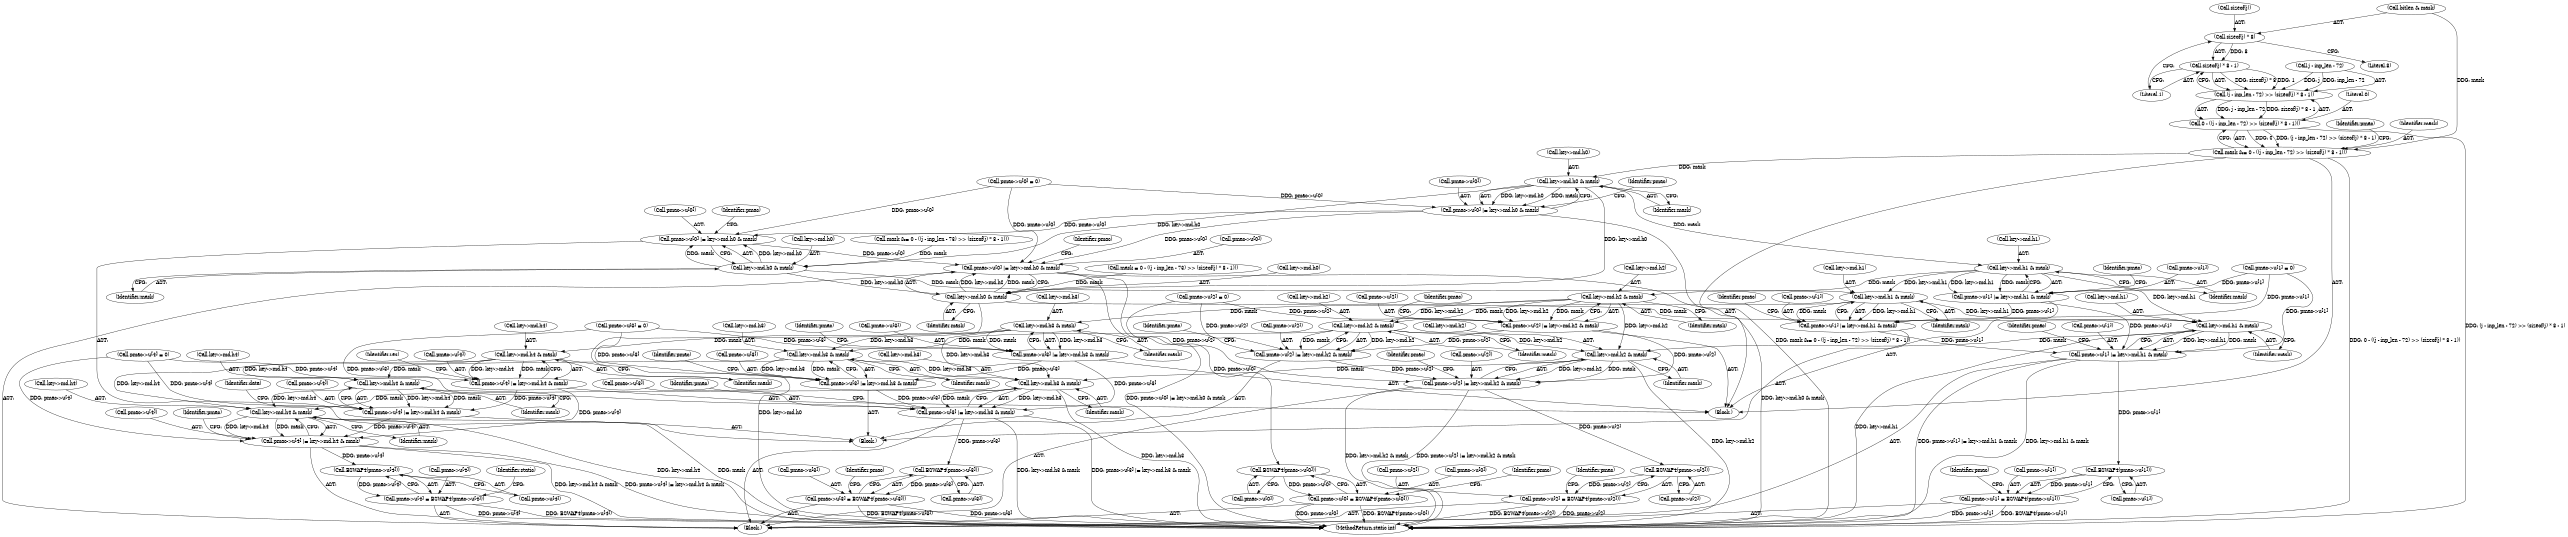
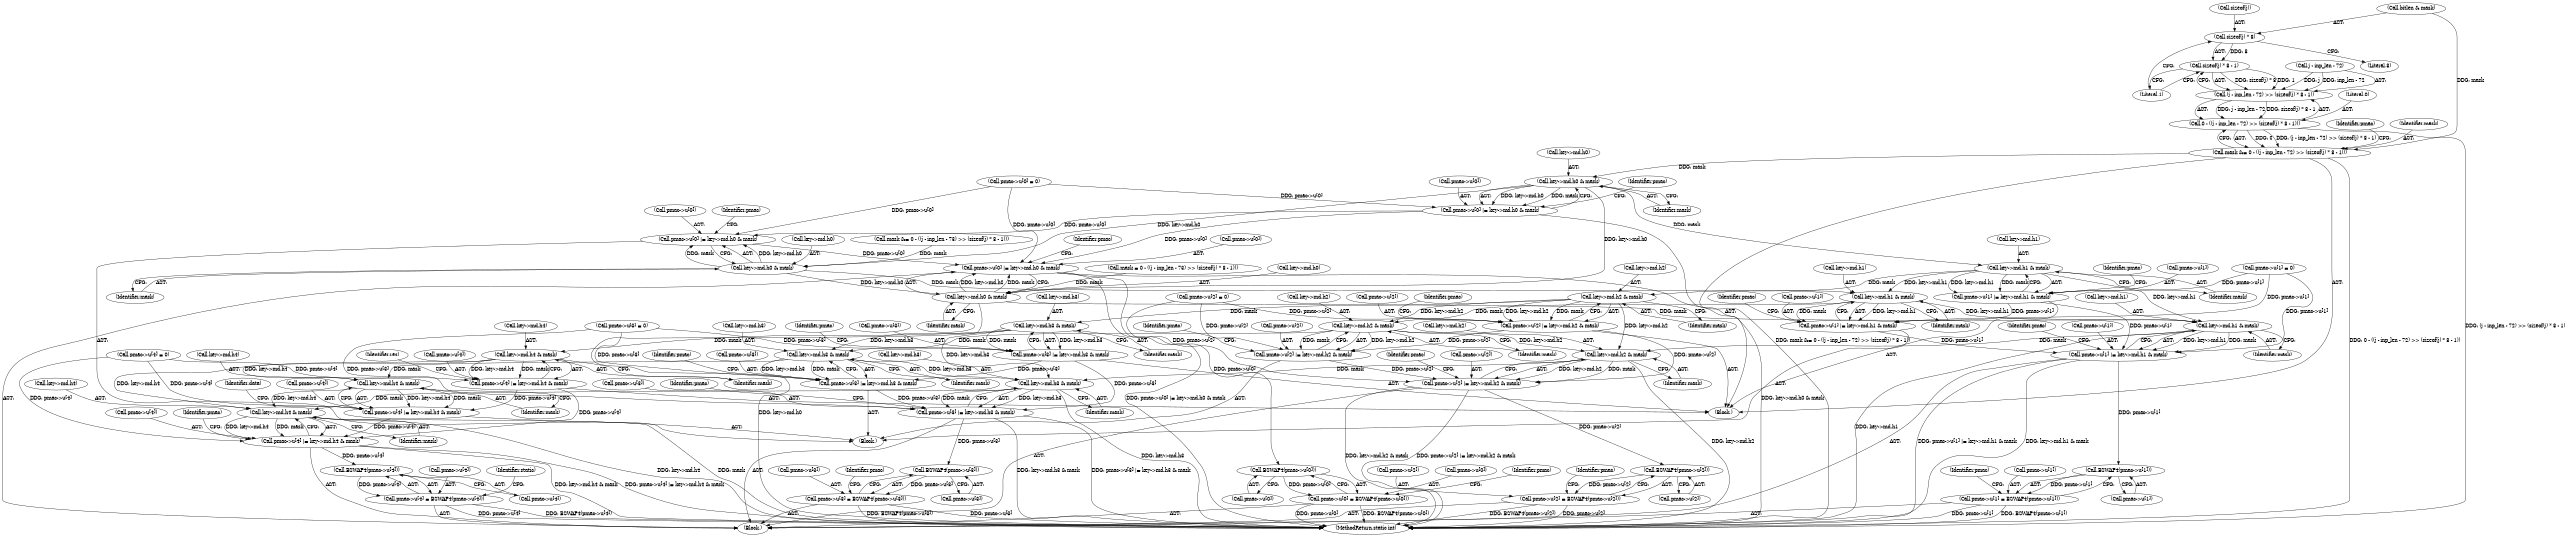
edge "(Literal,1)" -> "(Call,sizeof(j) * 8 - 1)": label "AST: " -> "CFG: "
edge "(Call,pmac->u[4] = BSWAP4(pmac->u[4]))" -> "(Call,BSWAP4(pmac->u[4]))": label "CFG: " -> "AST: "
